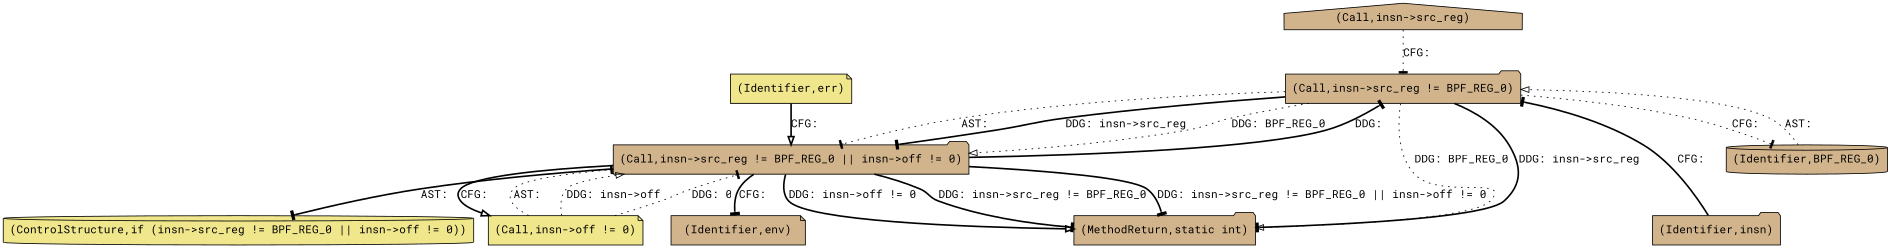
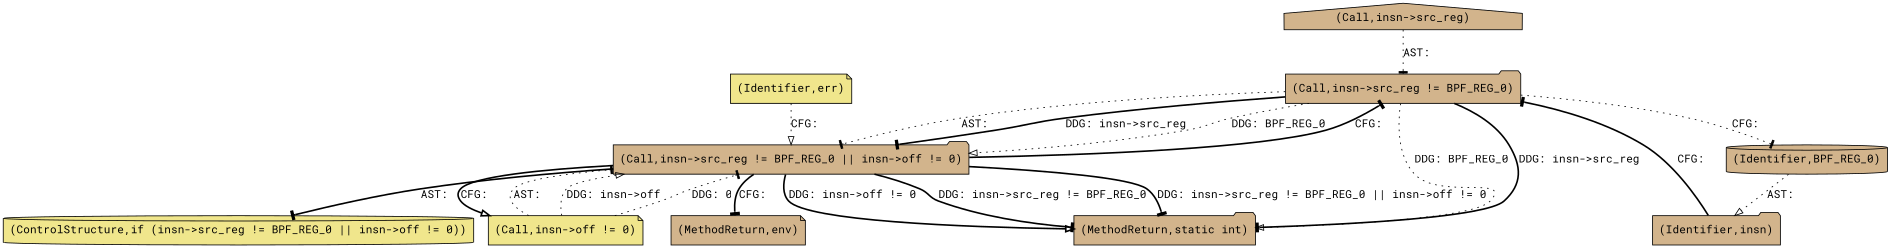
edge "(Call,insn->src_reg)" -> "(Call,insn->src_reg != BPF_REG_0)": label "CFG: " -> "AST: "
edge "(Identifier,BPF_REG_0)" -> "(Call,insn->src_reg != BPF_REG_0)": now "(Identifier,BPF_REG_0)" -> "(Identifier,insn)"
edge "(Identifier,err)" -> "(Call,insn->src_reg != BPF_REG_0 || insn->off != 0)": style bold -> dotted
edge "(Call,insn->src_reg != BPF_REG_0 || insn->off != 0)" -> "(Call,insn->src_reg != BPF_REG_0)": label "DDG: " -> "CFG: "
node "(Identifier,env)": label "(Identifier,env)" -> "(MethodReturn,env)"
